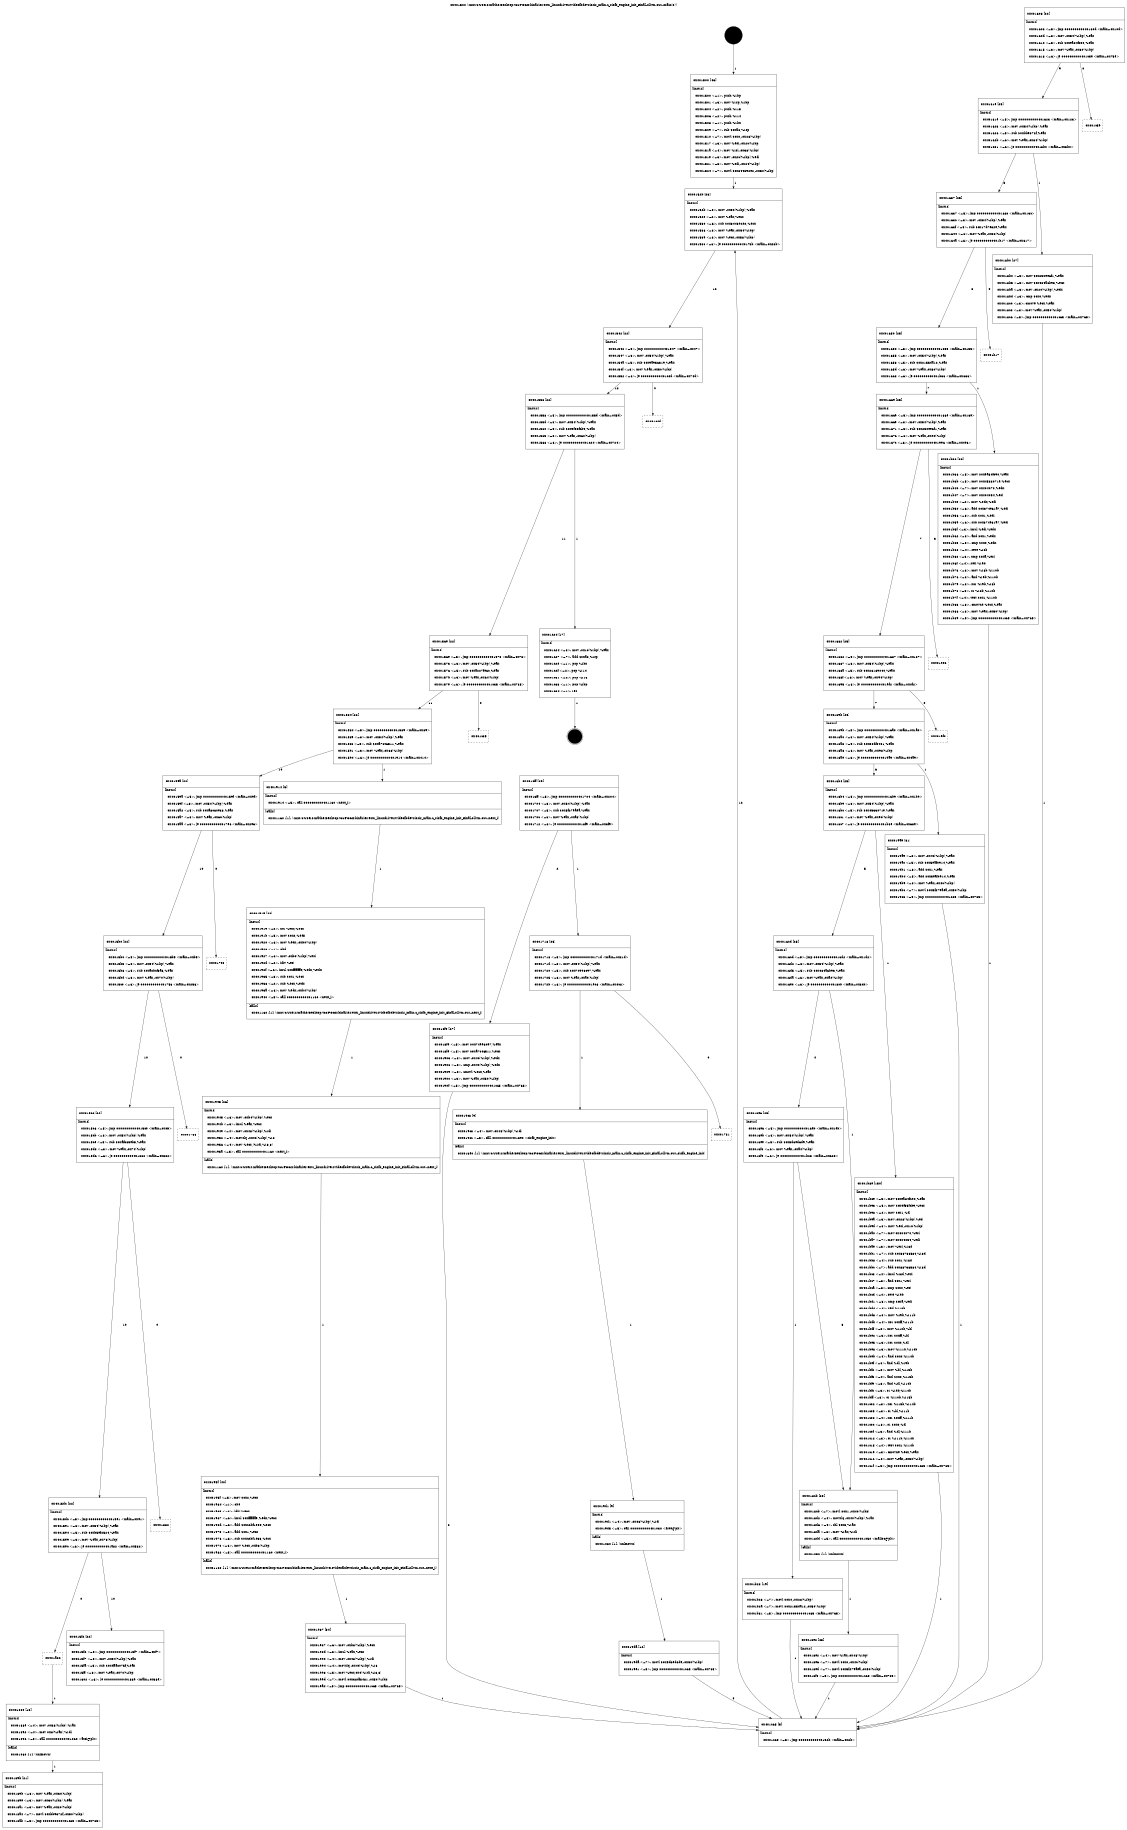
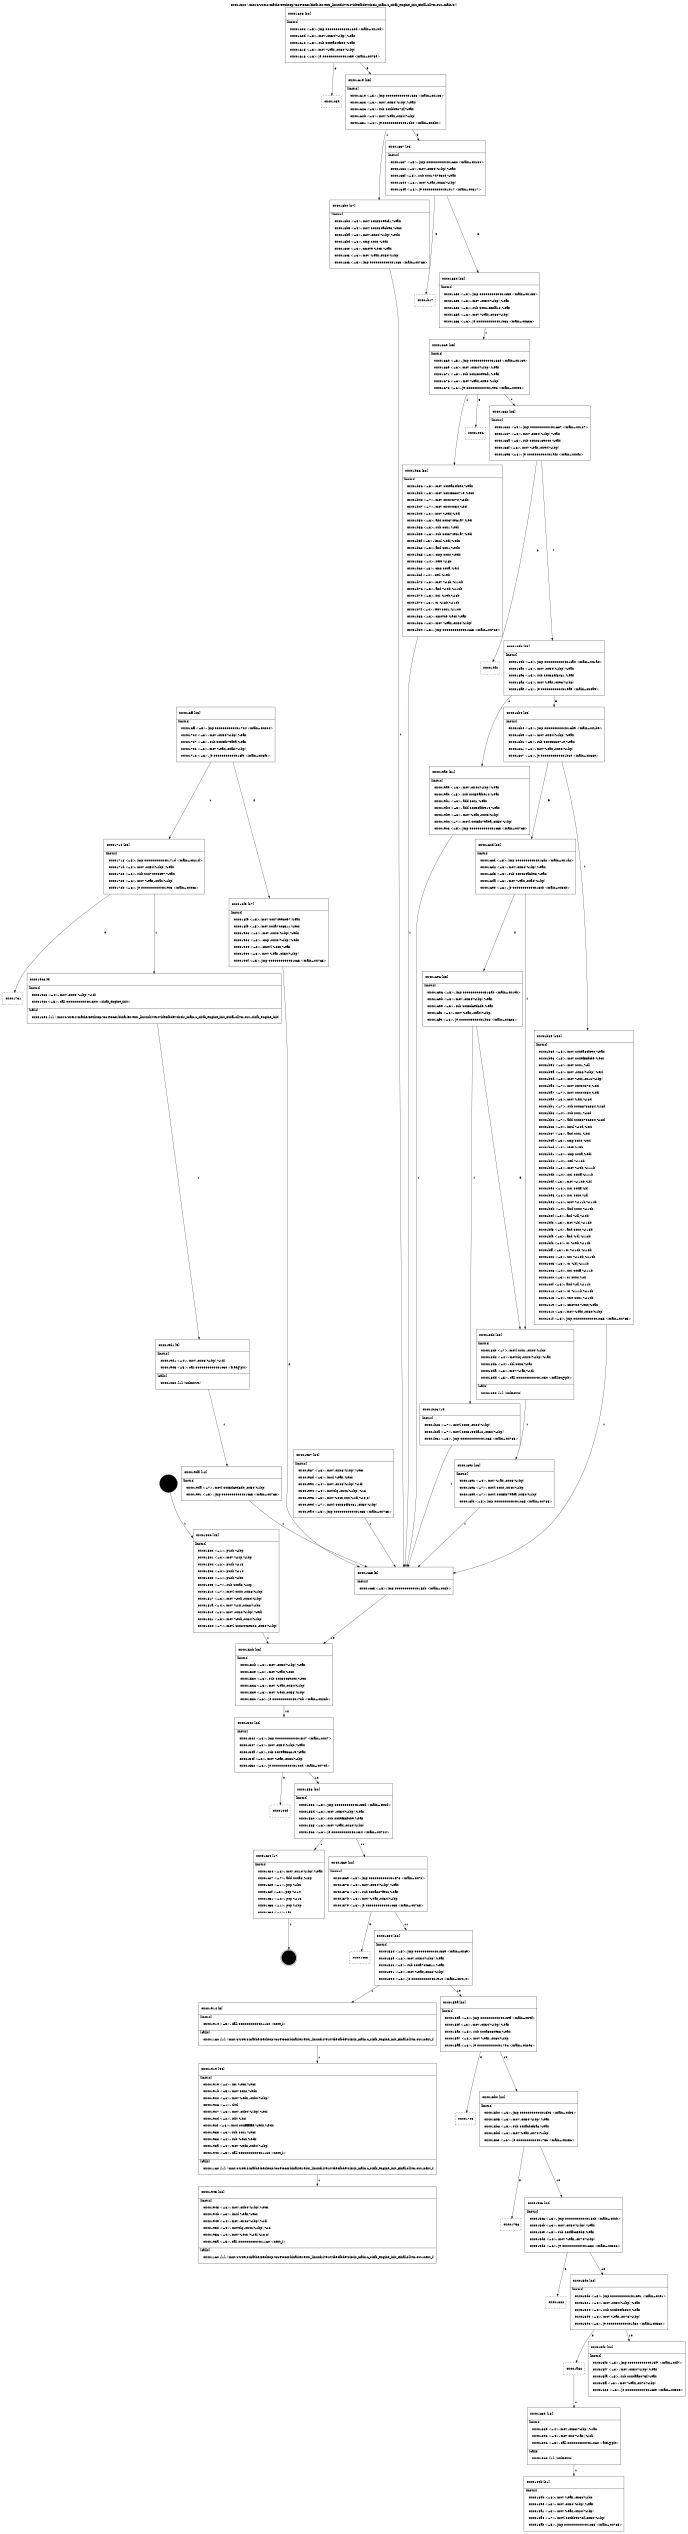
edge "0x401650 [25]" -> "0x401b36 [88]": now "0x401669 [25]" -> "0x401b36 [88]"
node "0x40195f [40]": removed
edge "0x4019da [12]" -> "0x401c65 [5]": label " 8" -> " 1"
